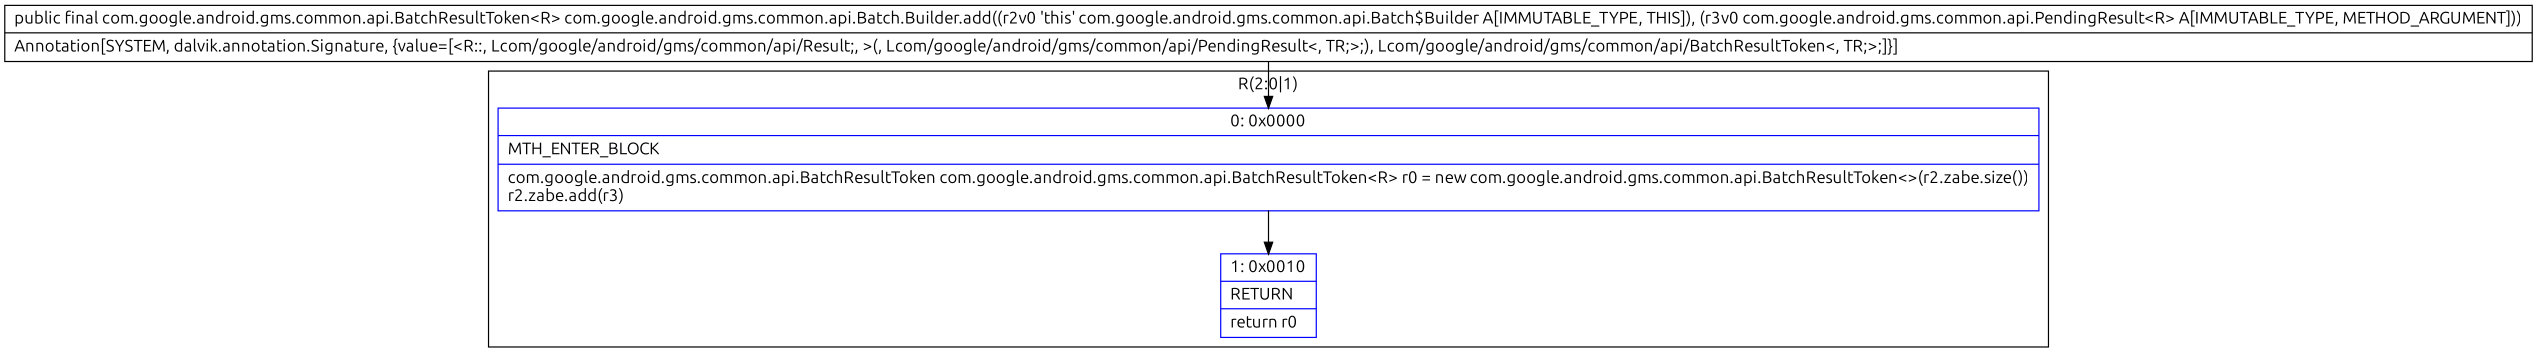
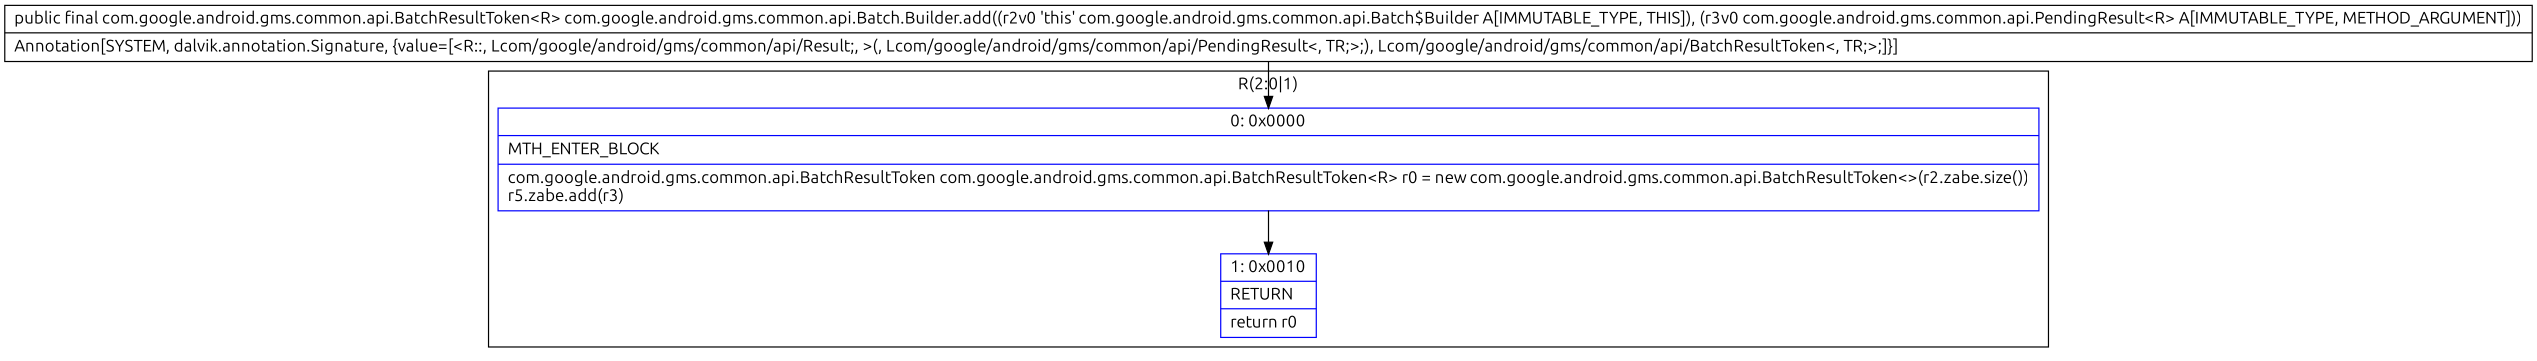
node "0: 0x0000": text "r2.zabe.add(r3)" -> "r5.zabe.add(r3)"
